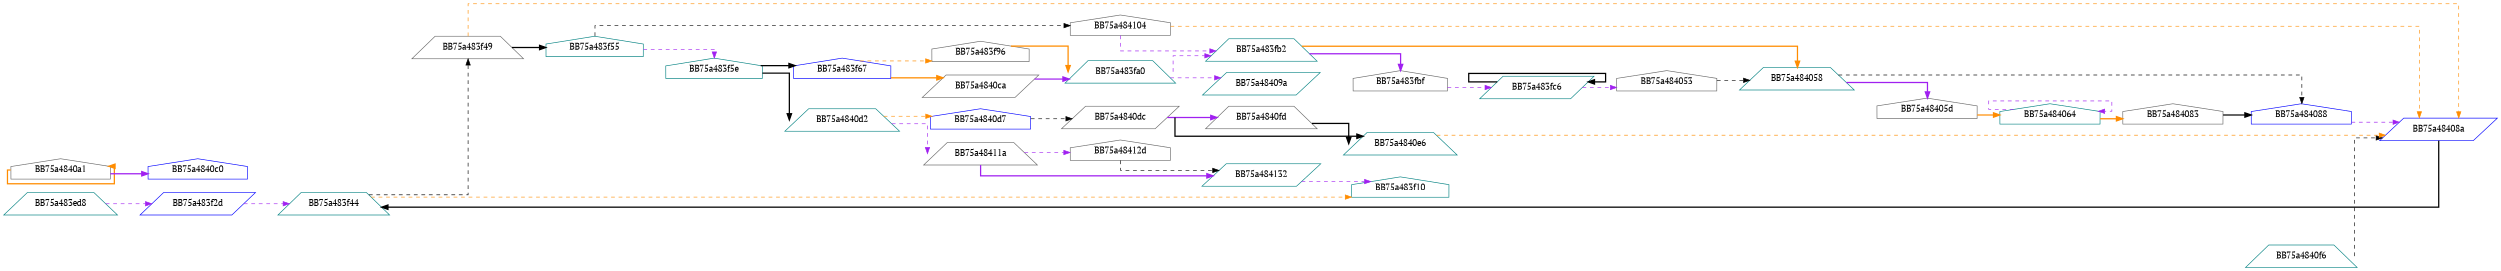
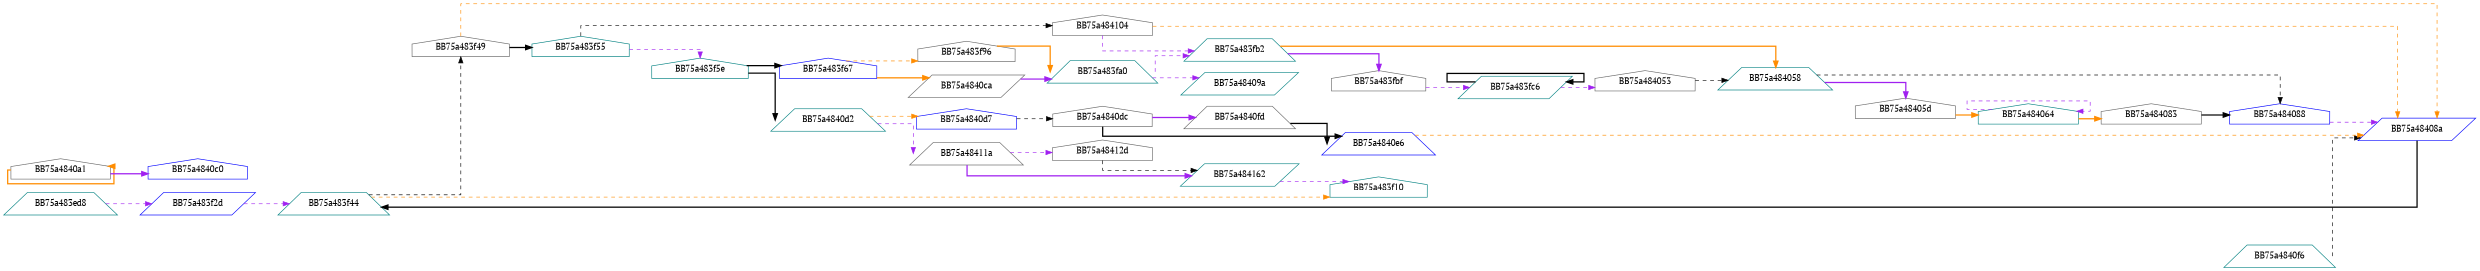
node "BB75a483f49": shape trapezium -> house
node "BB75a4840dc": shape parallelogram -> house
node "BB75a4840e6": color teal -> blue
node "BB75a484132": label "BB75a484132" -> "BB75a484162"
